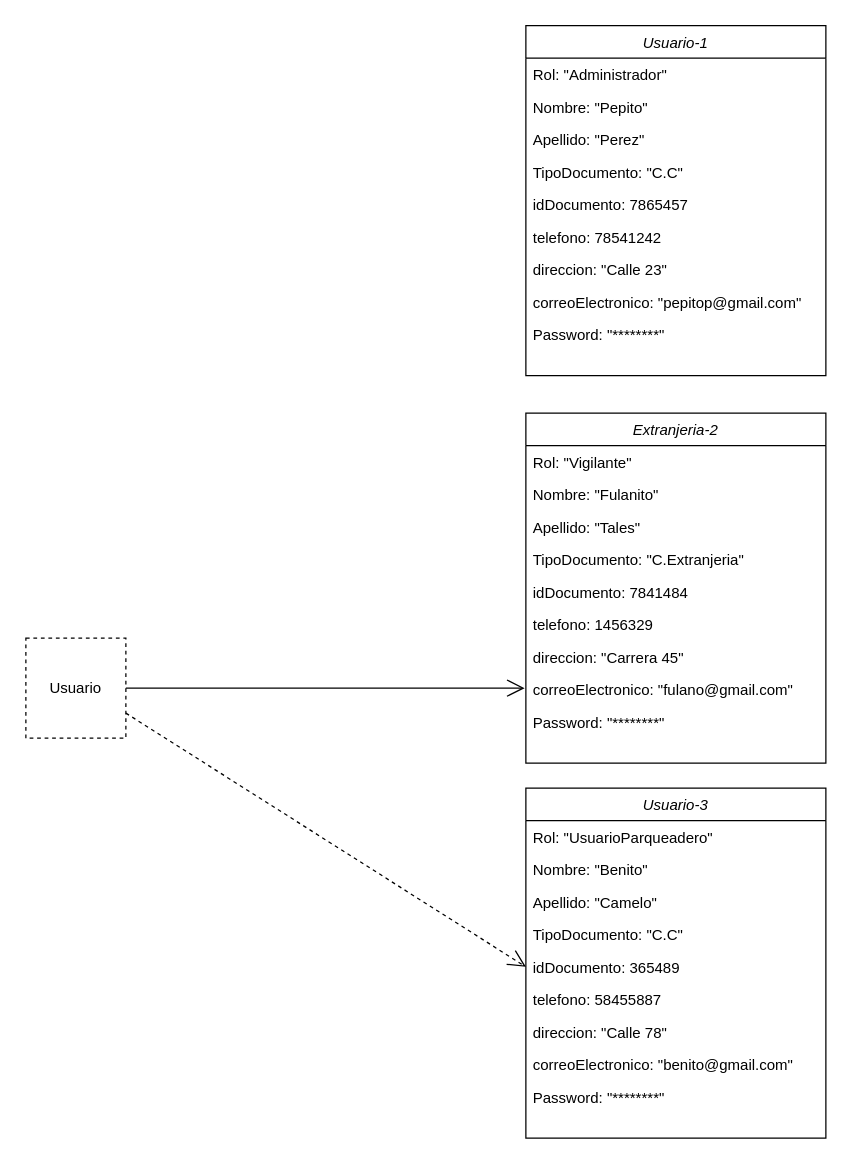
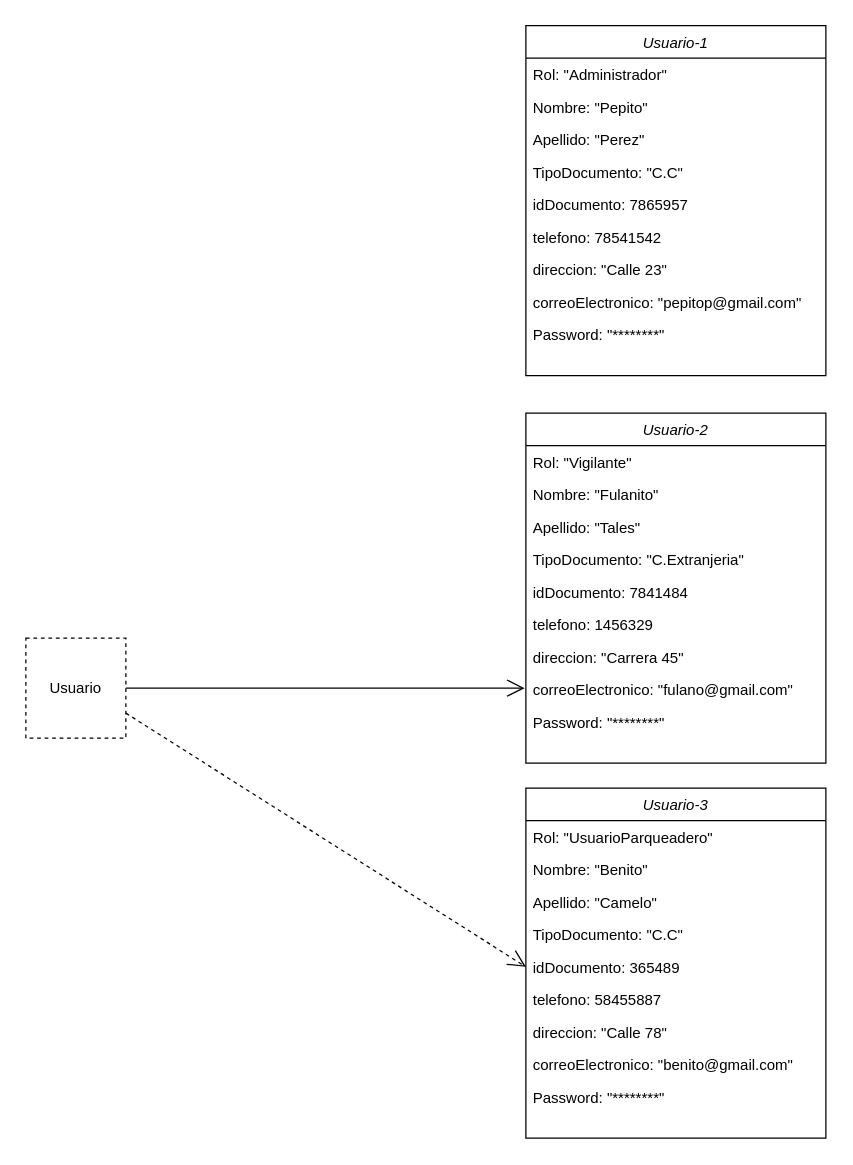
node "idDocumento: 7865457": label "idDocumento: 7865457" -> "idDocumento: 7865957"
node "telefono: 78541242": label "telefono: 78541242" -> "telefono: 78541542"
node "Extranjeria-2": label "Extranjeria-2" -> "Usuario-2"
